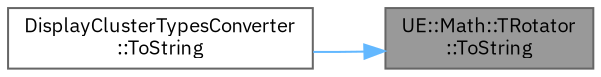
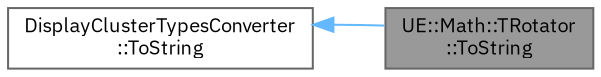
edge "DisplayClusterTypesConverter ::ToString" -> "UE::Math::TRotator ::ToString": reversed
